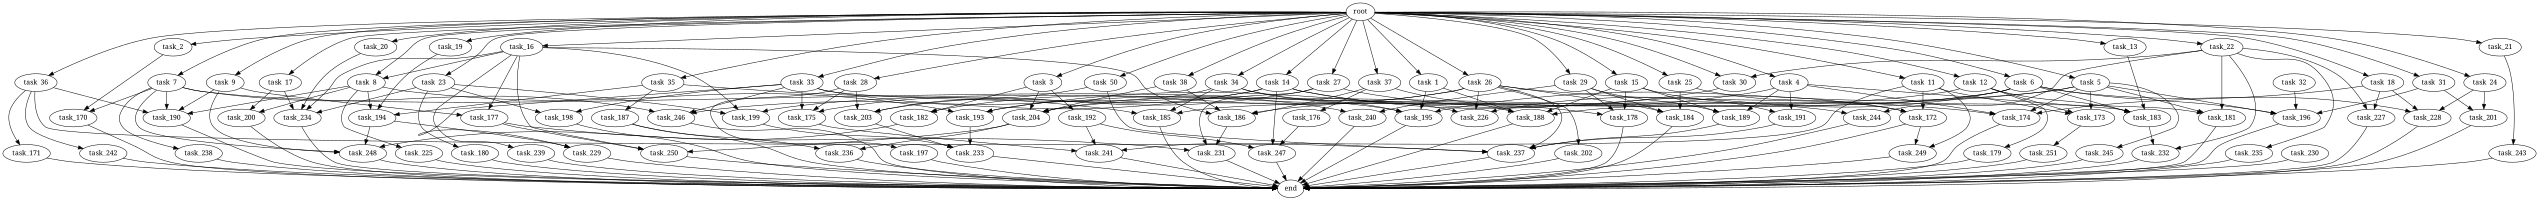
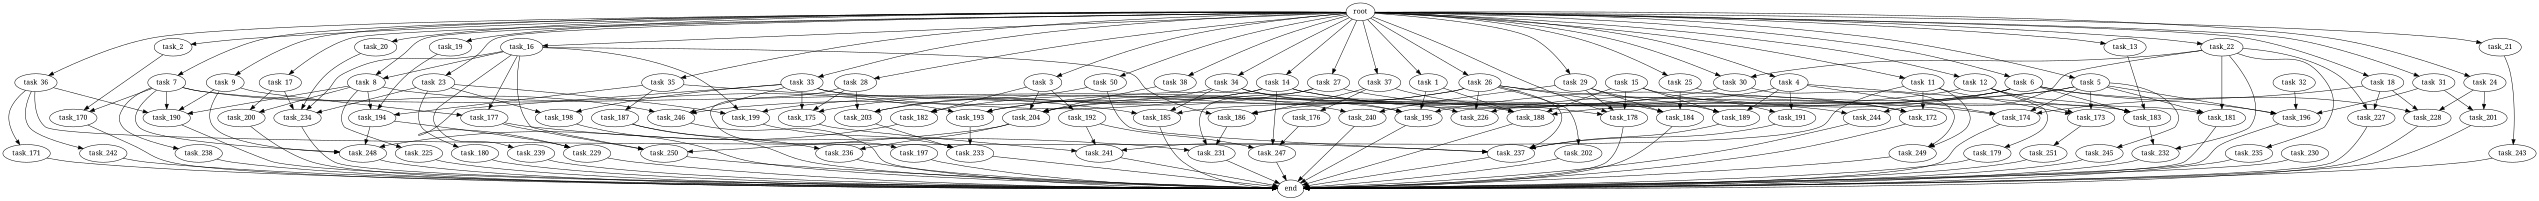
edge "root" -> "task_15": now "root" -> "task_178"
edge "task_38" -> "task_186": removed
edge "task_172" -> "task_249": now "task_30" -> "task_249"
